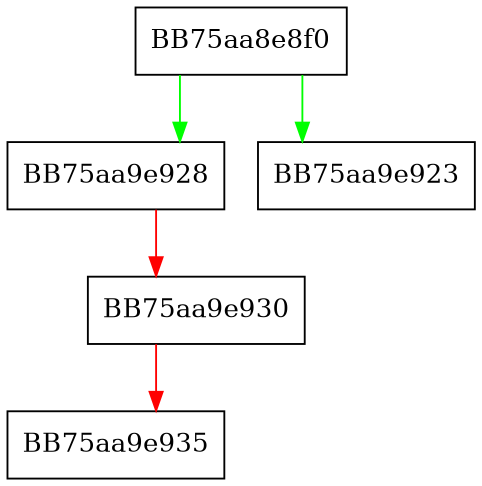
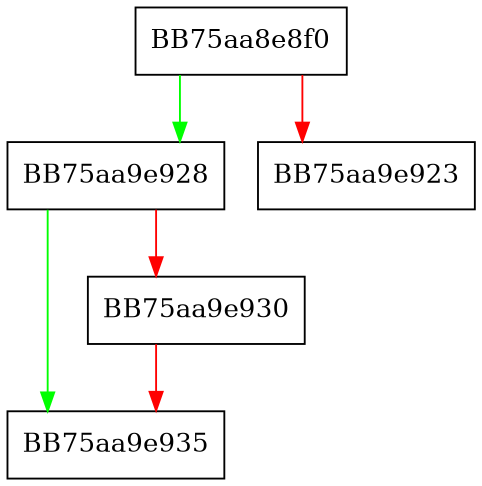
edge "BB75aa8e8f0" -> "BB75aa9e923": color green -> red
edge "BB75aa9e928" -> "BB75aa9e935": added
